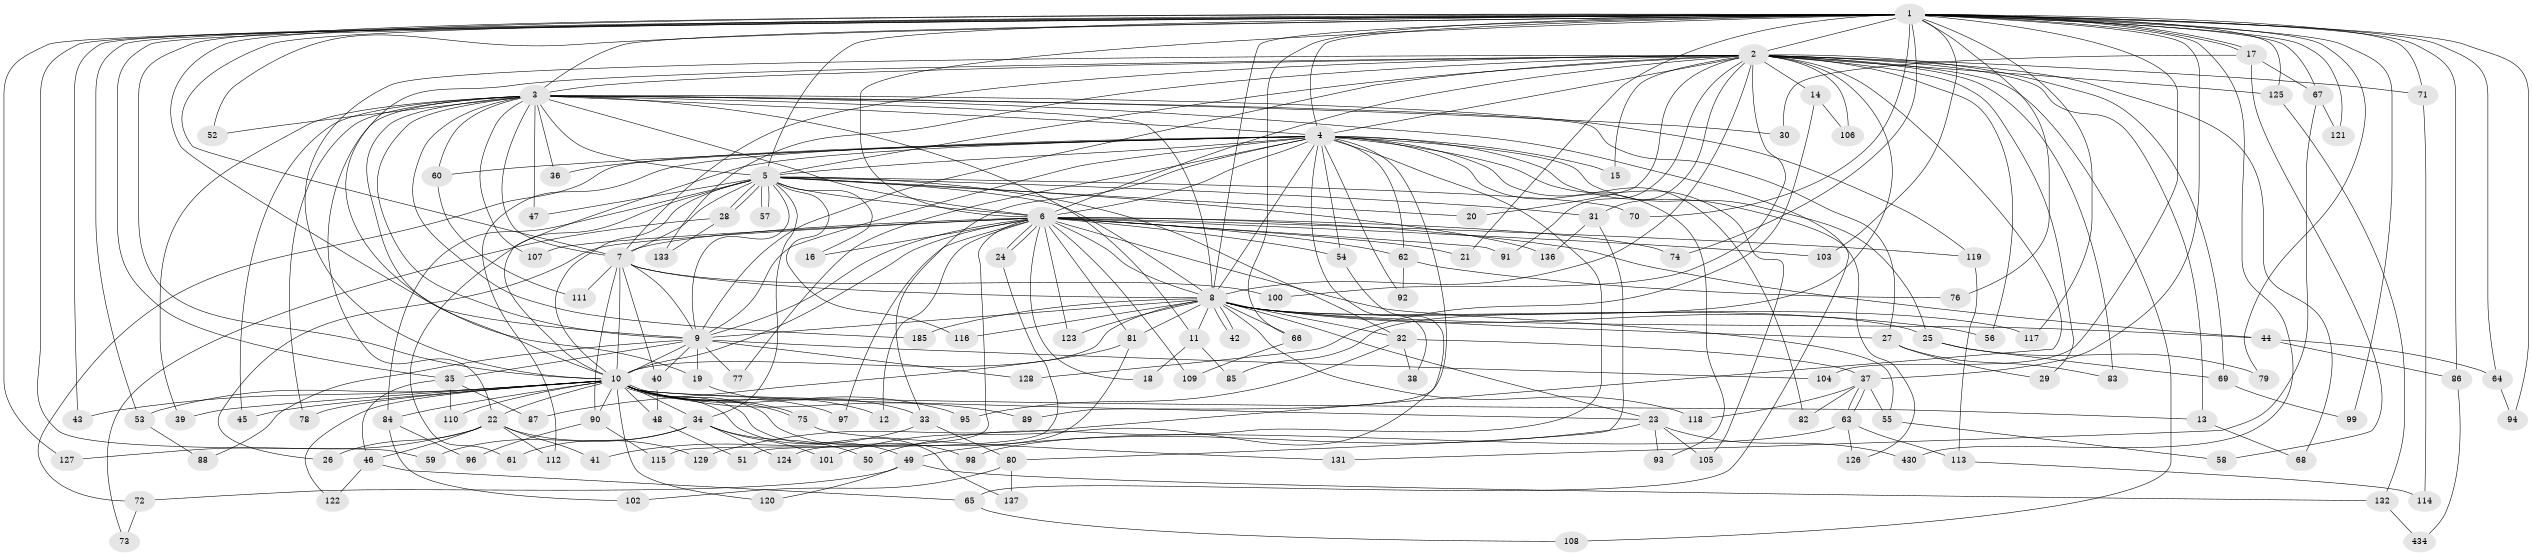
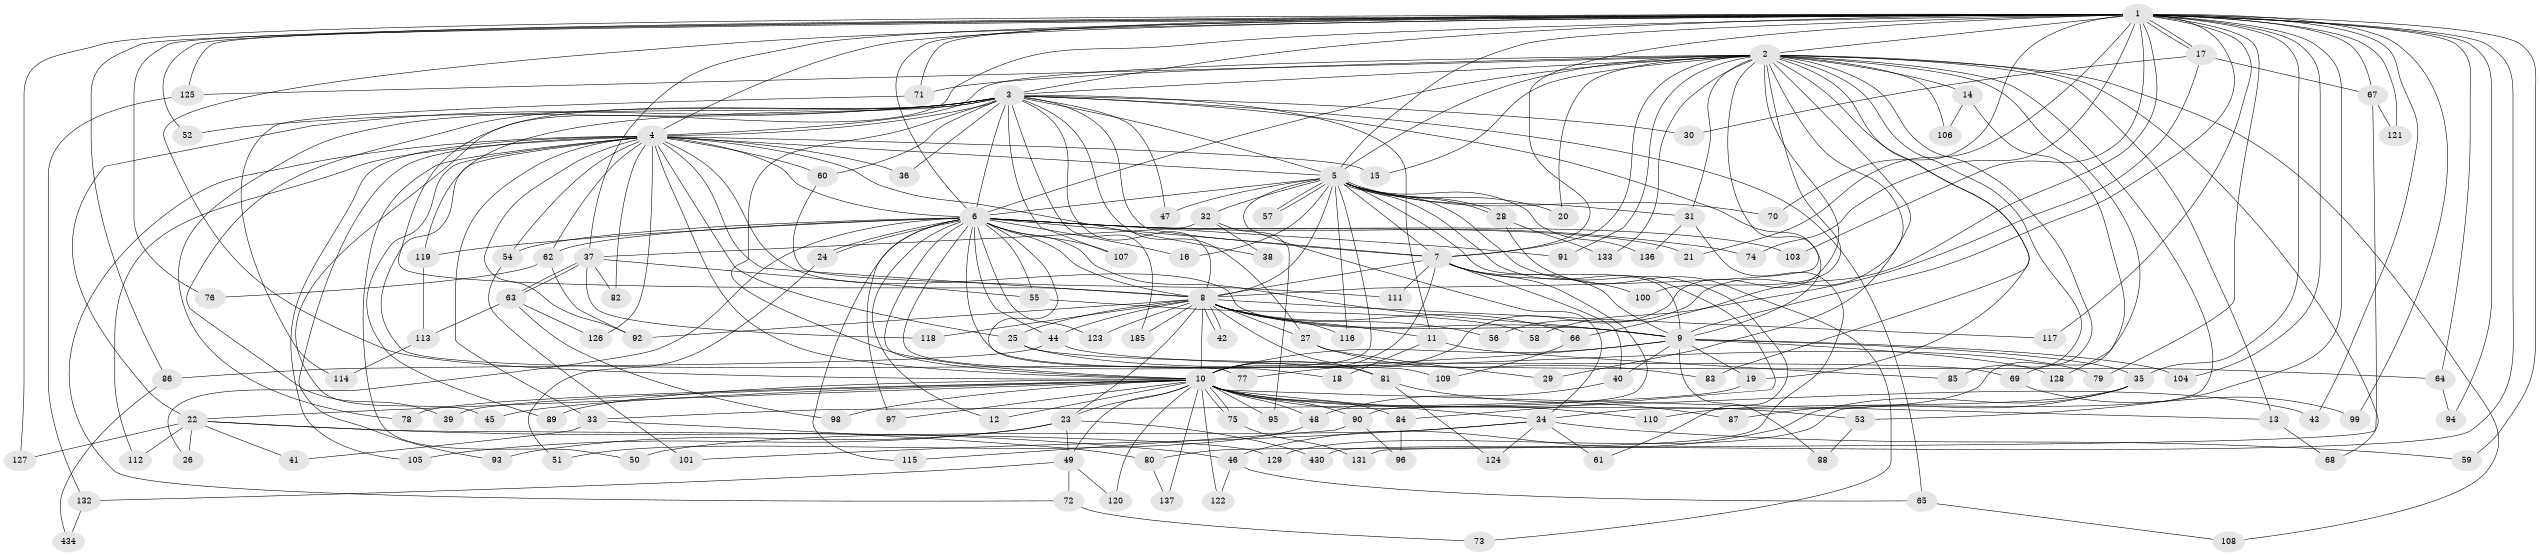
edge "2" -- "9": now "2" -- "34"
edge "8" -- "32": now "8" -- "92"
node "102": removed
